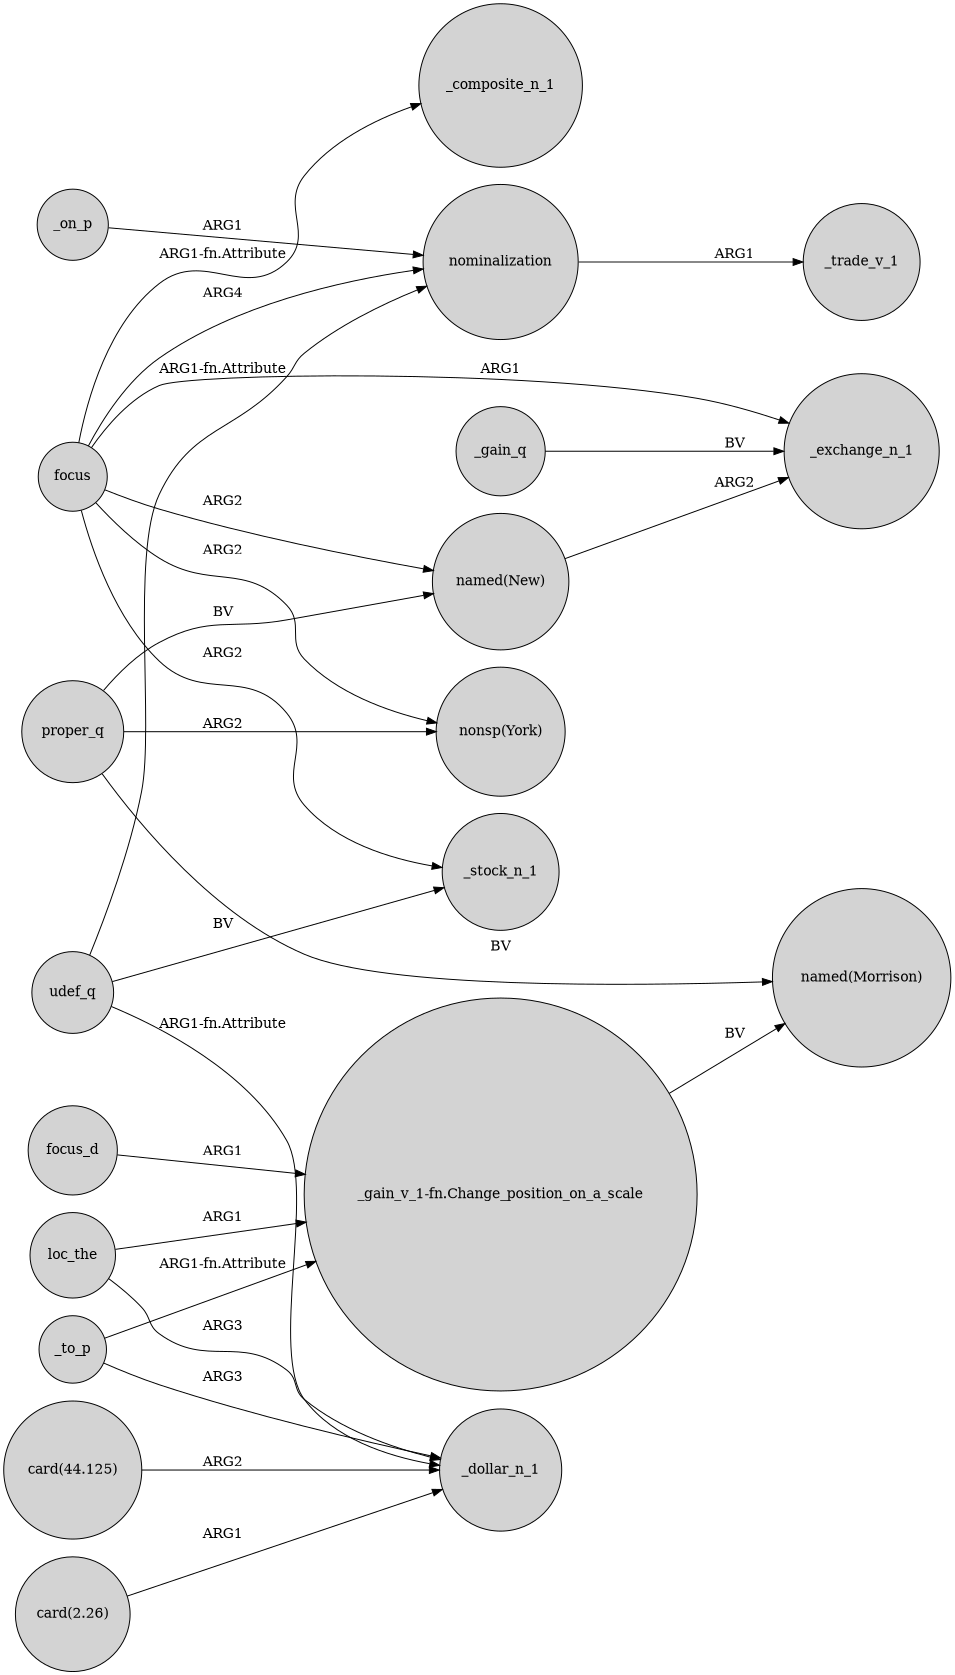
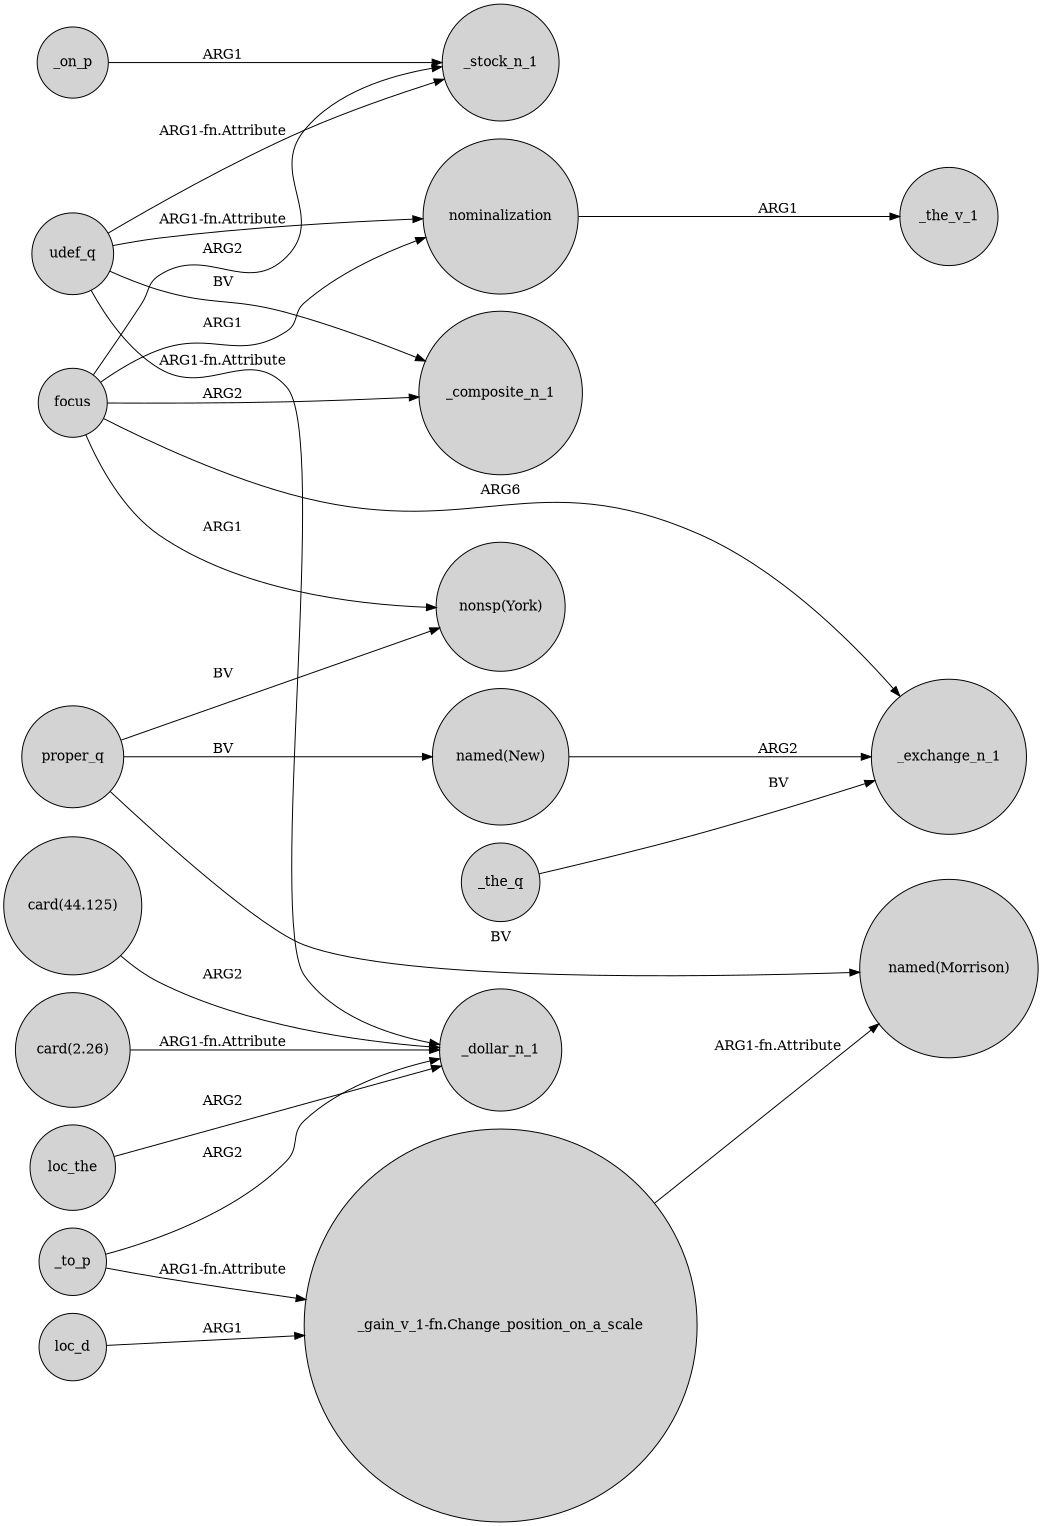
edge "_on_p" -> "nominalization": now "_on_p" -> "_stock_n_1"
edge "focus" -> "_composite_n_1": label "ARG1-fn.Attribute" -> "ARG2"
node "_trade_v_1": label "_trade_v_1" -> "_the_v_1"
edge "focus" -> "nominalization": label "ARG4" -> "ARG1"
edge "udef_q" -> "_composite_n_1": added, label "BV"
edge "focus" -> "_exchange_n_1": label "ARG1" -> "ARG6"
node "_gain_q": label "_gain_q" -> "_the_q"
edge "focus" -> "named(New)": removed, label "ARG2"
edge "focus" -> "nonsp(York)": label "ARG2" -> "ARG1"
edge "proper_q" -> "nonsp(York)": label "ARG2" -> "BV"
edge "udef_q" -> "_stock_n_1": label "BV" -> "ARG1-fn.Attribute"
edge "_gain_v_1-fn.Change_position_on_a_scale" -> "named(Morrison)": label "BV" -> "ARG1-fn.Attribute"
node "focus_d": label "focus_d" -> "loc_d"
edge "loc_the" -> "_gain_v_1-fn.Change_position_on_a_scale": removed, label "ARG1"
edge "loc_the" -> "_dollar_n_1": label "ARG3" -> "ARG2"
edge "_to_p" -> "_dollar_n_1": label "ARG3" -> "ARG2"
edge "card(2.26)" -> "_dollar_n_1": label "ARG1" -> "ARG1-fn.Attribute"
